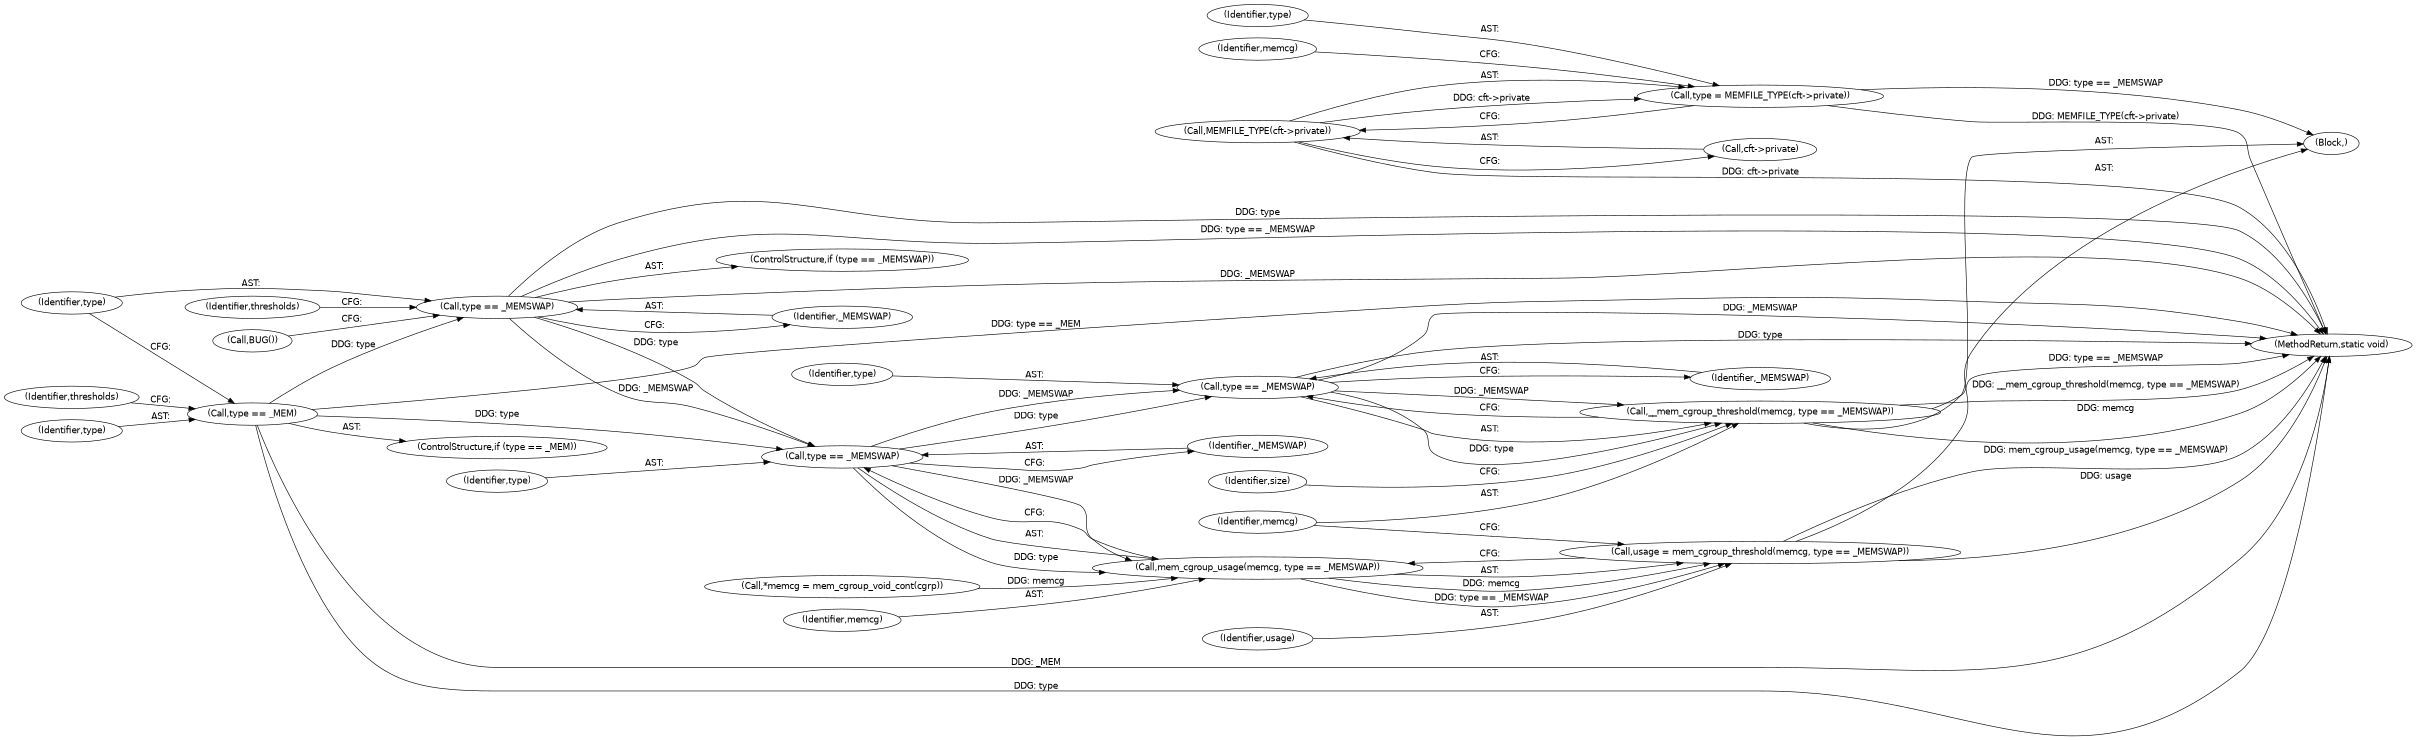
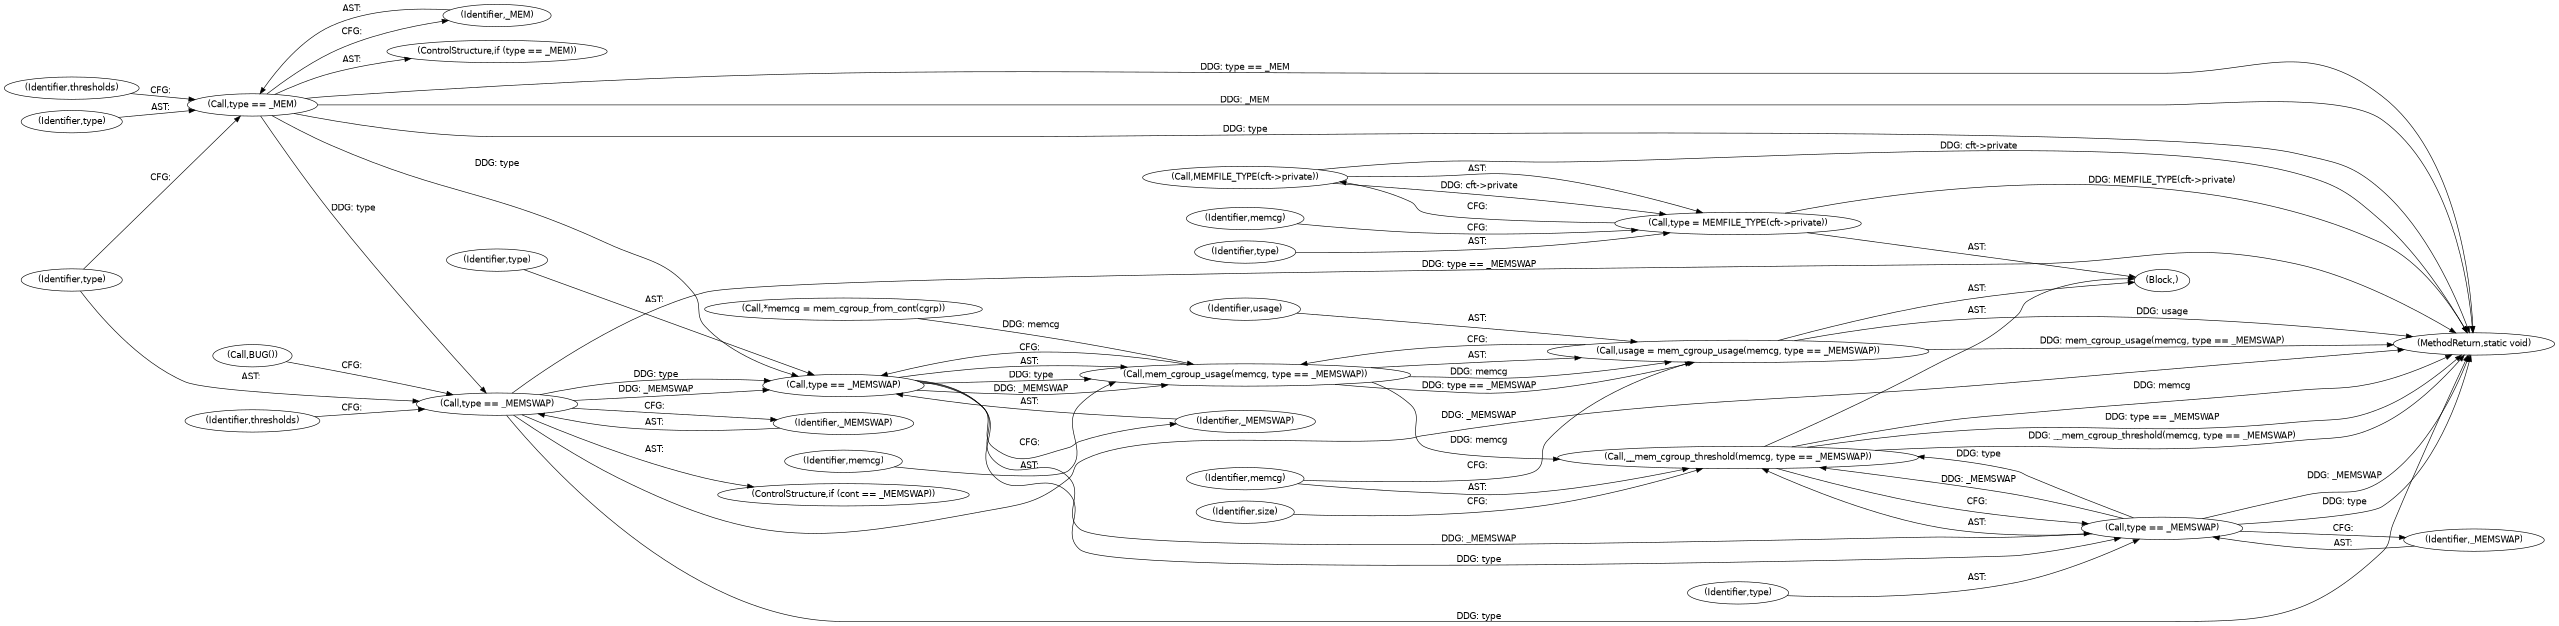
node "(Identifier,_MEM)": added
edge "(Call,type = MEMFILE_TYPE(cft->private))" -> "(Block,)": label "DDG: type == _MEMSWAP" -> "AST: "
node "(Call,cft->private)": removed
node "(ControlStructure,if (type == _MEMSWAP))": label "(ControlStructure,if (type == _MEMSWAP))" -> "(ControlStructure,if (cont == _MEMSWAP))"
edge "(Call,mem_cgroup_usage(memcg, type == _MEMSWAP))" -> "(Call,__mem_cgroup_threshold(memcg, type == _MEMSWAP))": added, label "DDG: memcg"
node "(Call,usage = mem_cgroup_threshold(memcg, type == _MEMSWAP))": label "(Call,usage = mem_cgroup_threshold(memcg, type == _MEMSWAP))" -> "(Call,usage = mem_cgroup_usage(memcg, type == _MEMSWAP))"
node "(Call,*memcg = mem_cgroup_void_cont(cgrp))": label "(Call,*memcg = mem_cgroup_void_cont(cgrp))" -> "(Call,*memcg = mem_cgroup_from_cont(cgrp))"
